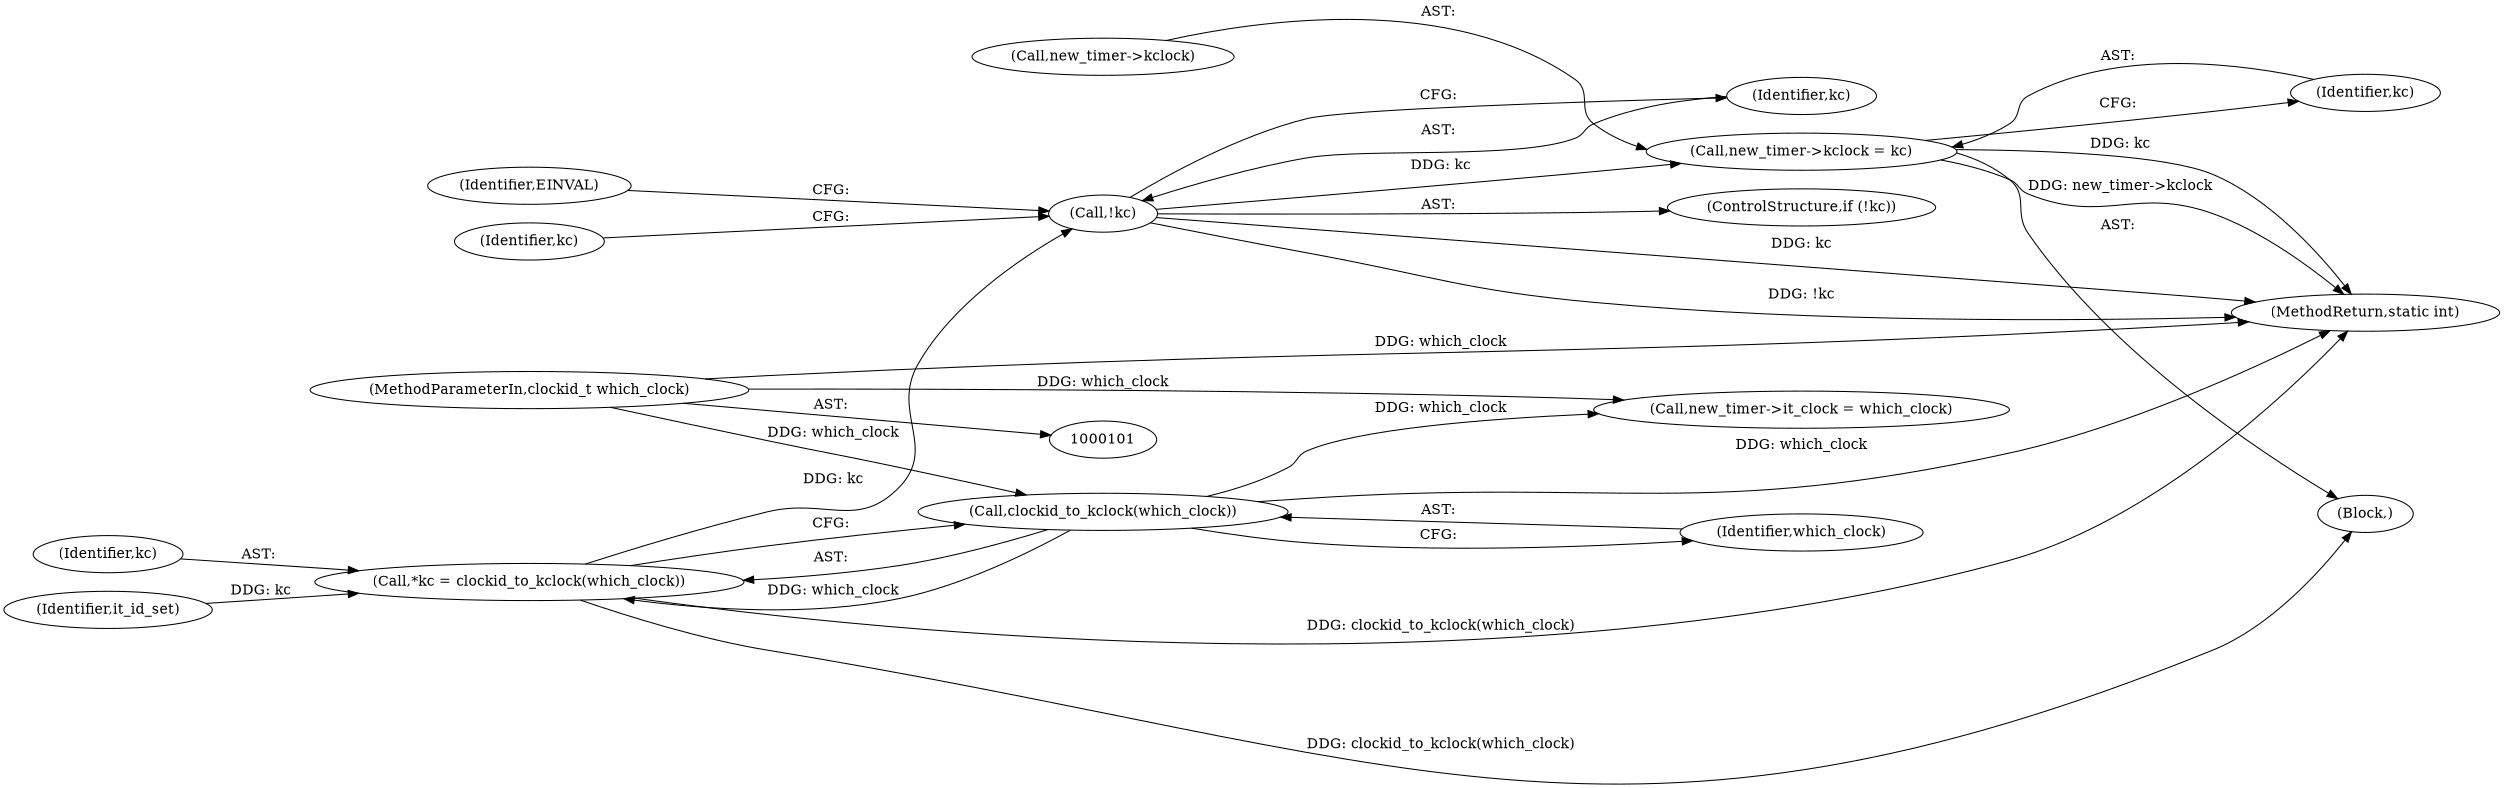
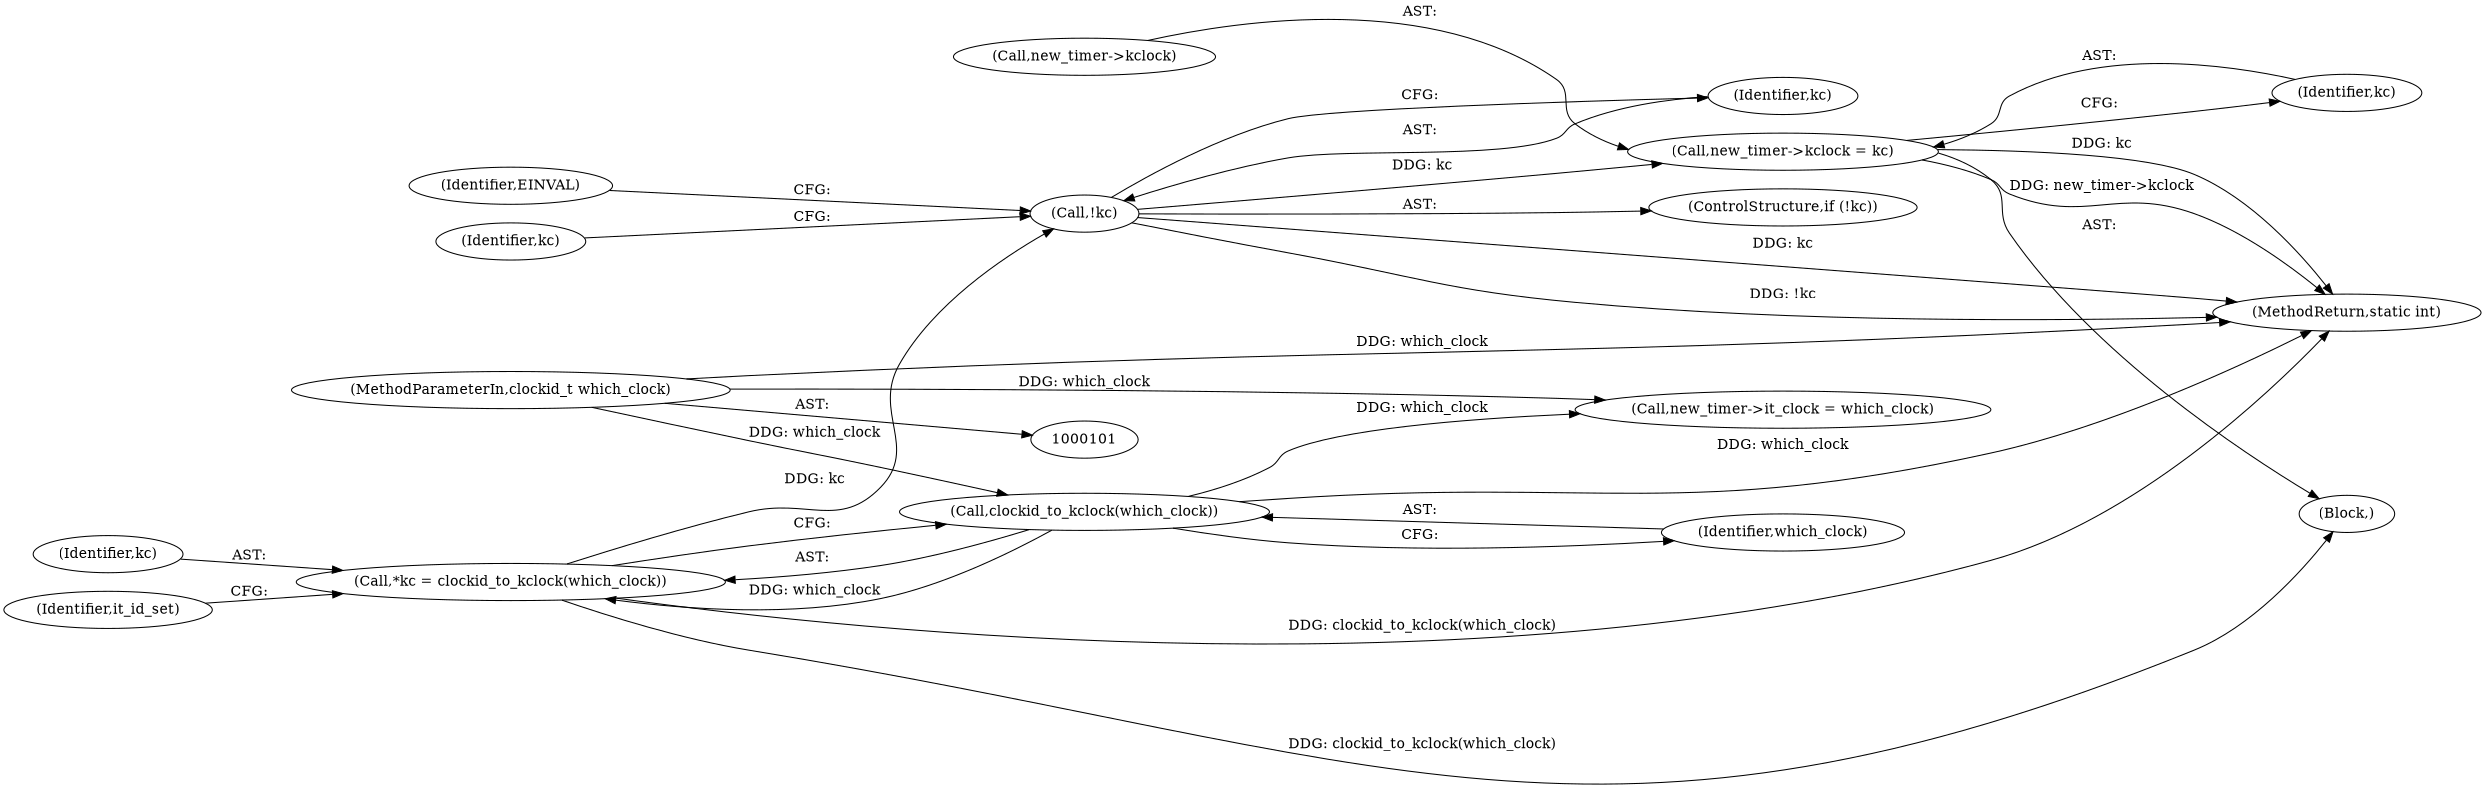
edge "(Identifier,it_id_set)" -> "(Call,*kc = clockid_to_kclock(which_clock))": label "DDG: kc" -> "CFG: "
